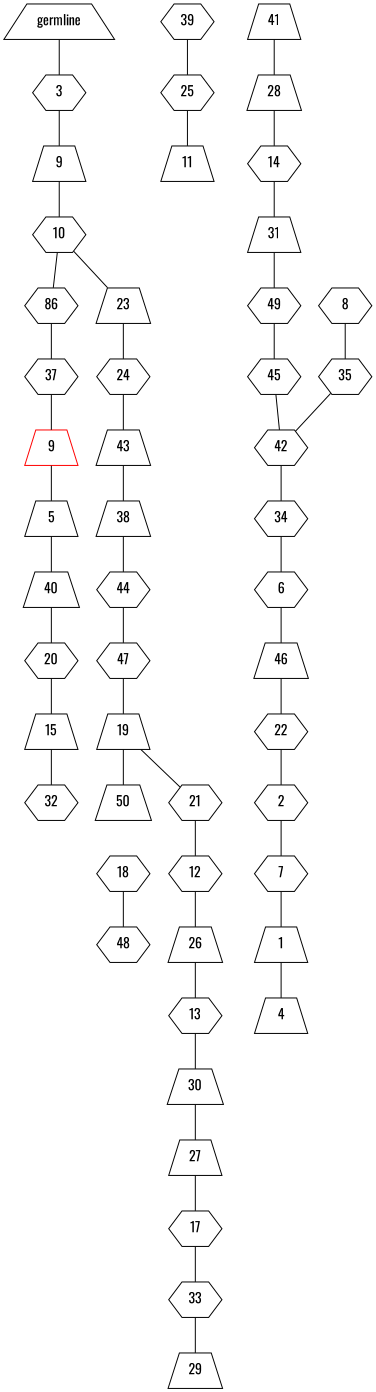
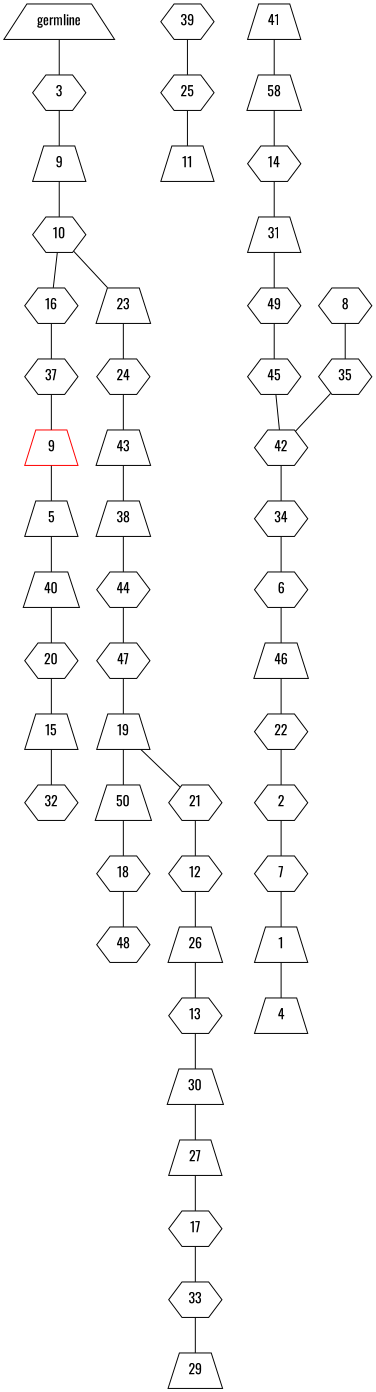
node "28": label "28" -> "58"
node "86": label "86" -> "16"
edge "50" -- "18": added
